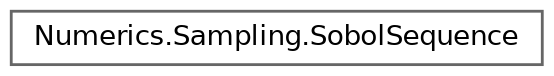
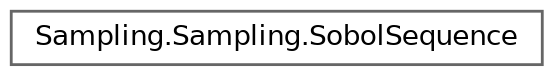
node "Numerics.Sampling.SobolSequence": label "Numerics.Sampling.SobolSequence" -> "Sampling.Sampling.SobolSequence"
